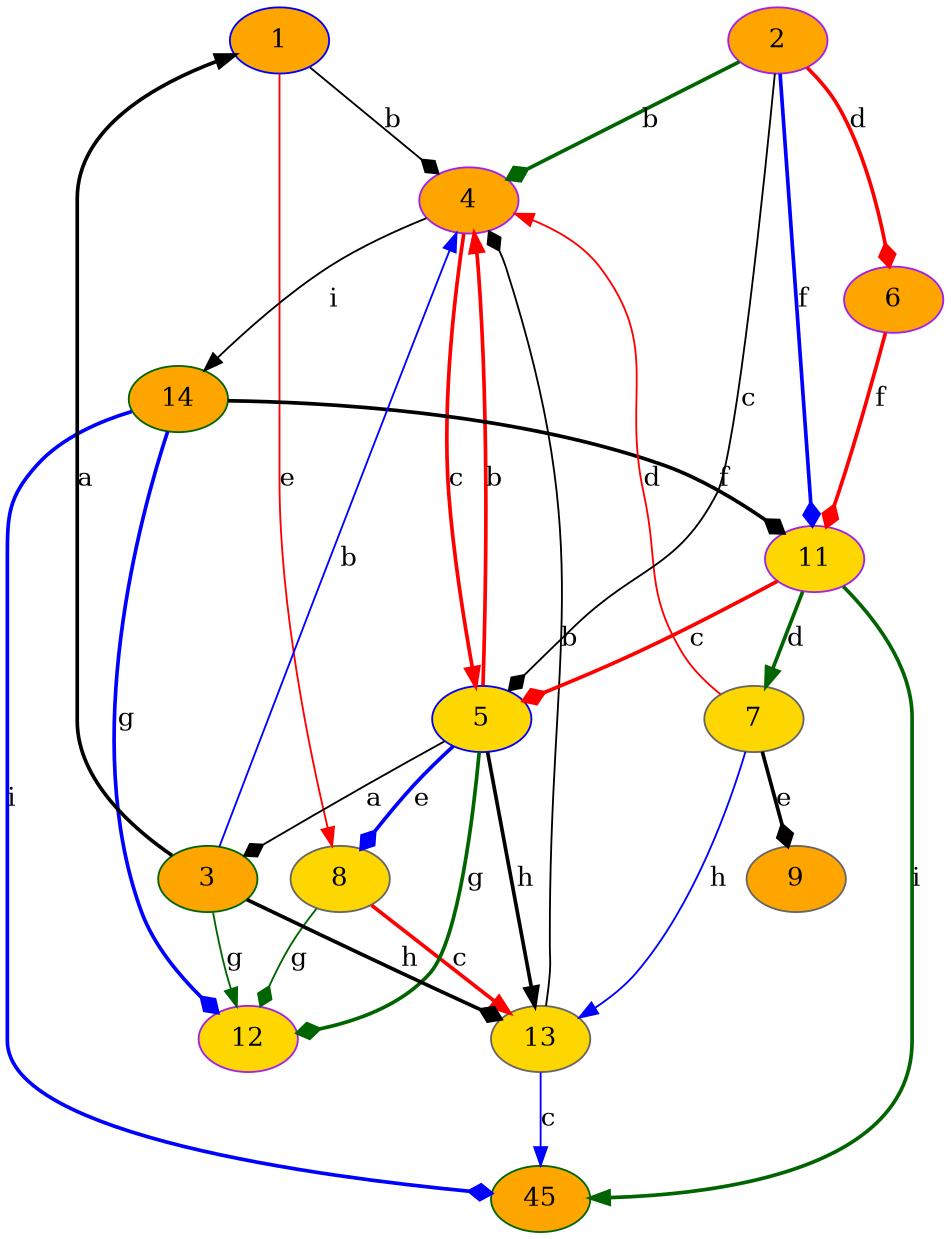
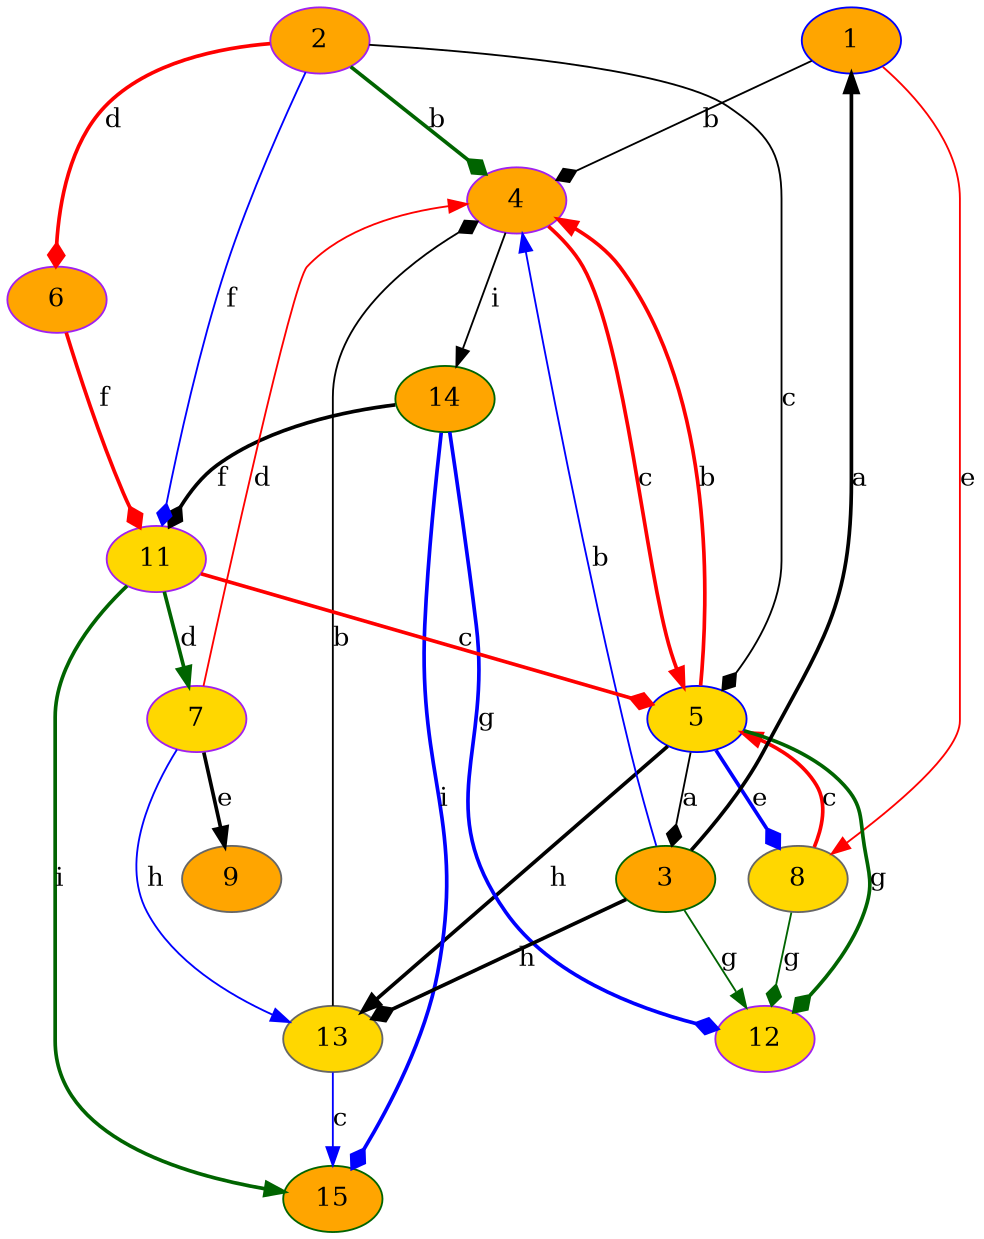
edge "2" -> "11": style bold -> solid
node "7": color gray40 -> purple
edge "7" -> "9": arrowhead diamond -> normal
edge "8" -> "13": now "8" -> "5"
node "45": label "45" -> "15"
